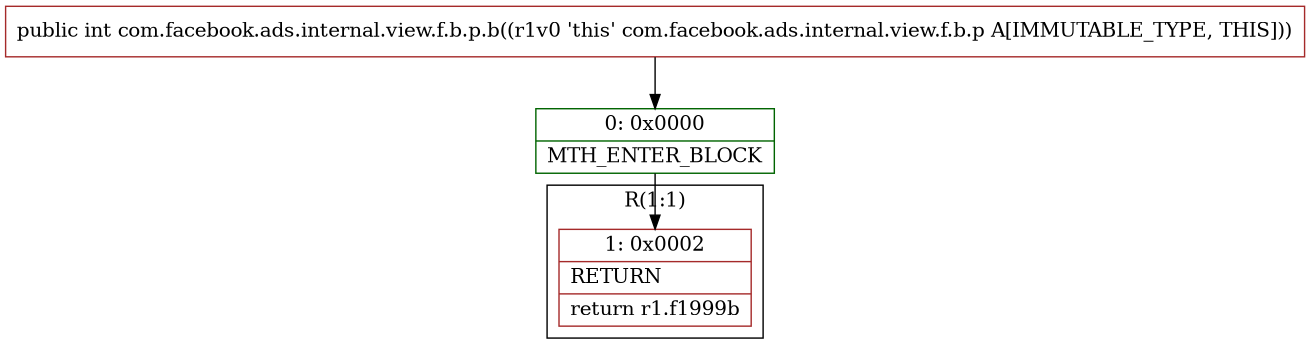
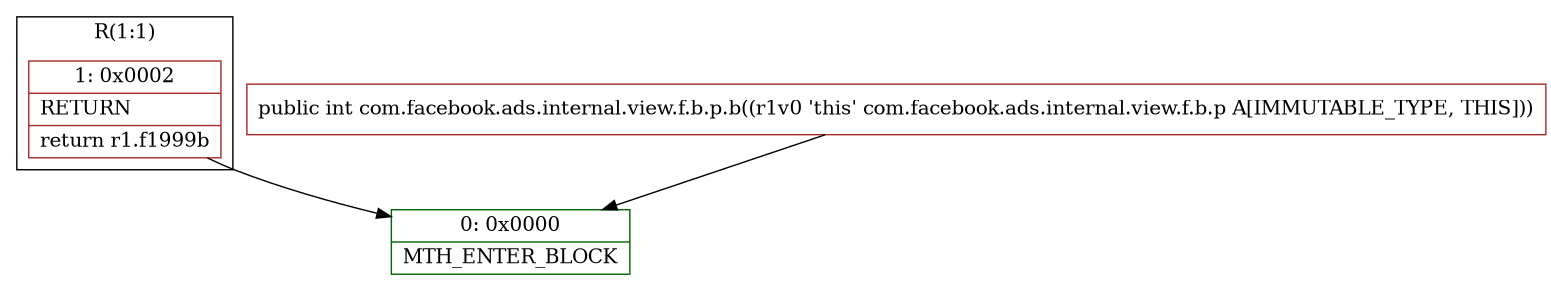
edge "0: 0x0000" -> "1: 0x0002": reversed
